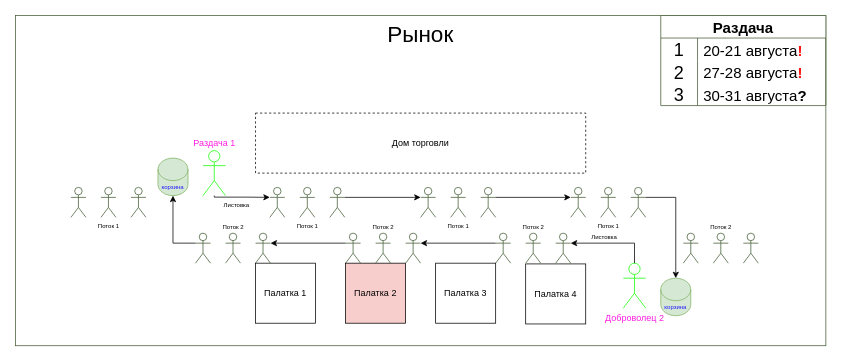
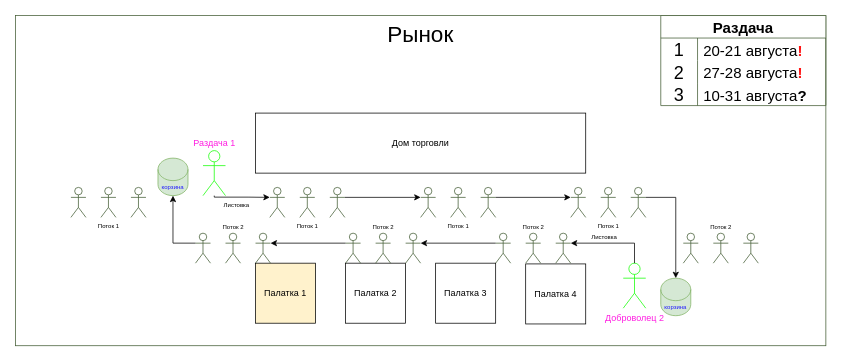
node "30-31 августа?": label "30-31 августа?" -> "10-31 августа?"
node "Дом торговли": style dashed -> solid
node "Палатка 1": fillcolor #ffffff -> #fff2cc
node "Палатка 2": fillcolor #f8cecc -> #ffffff
